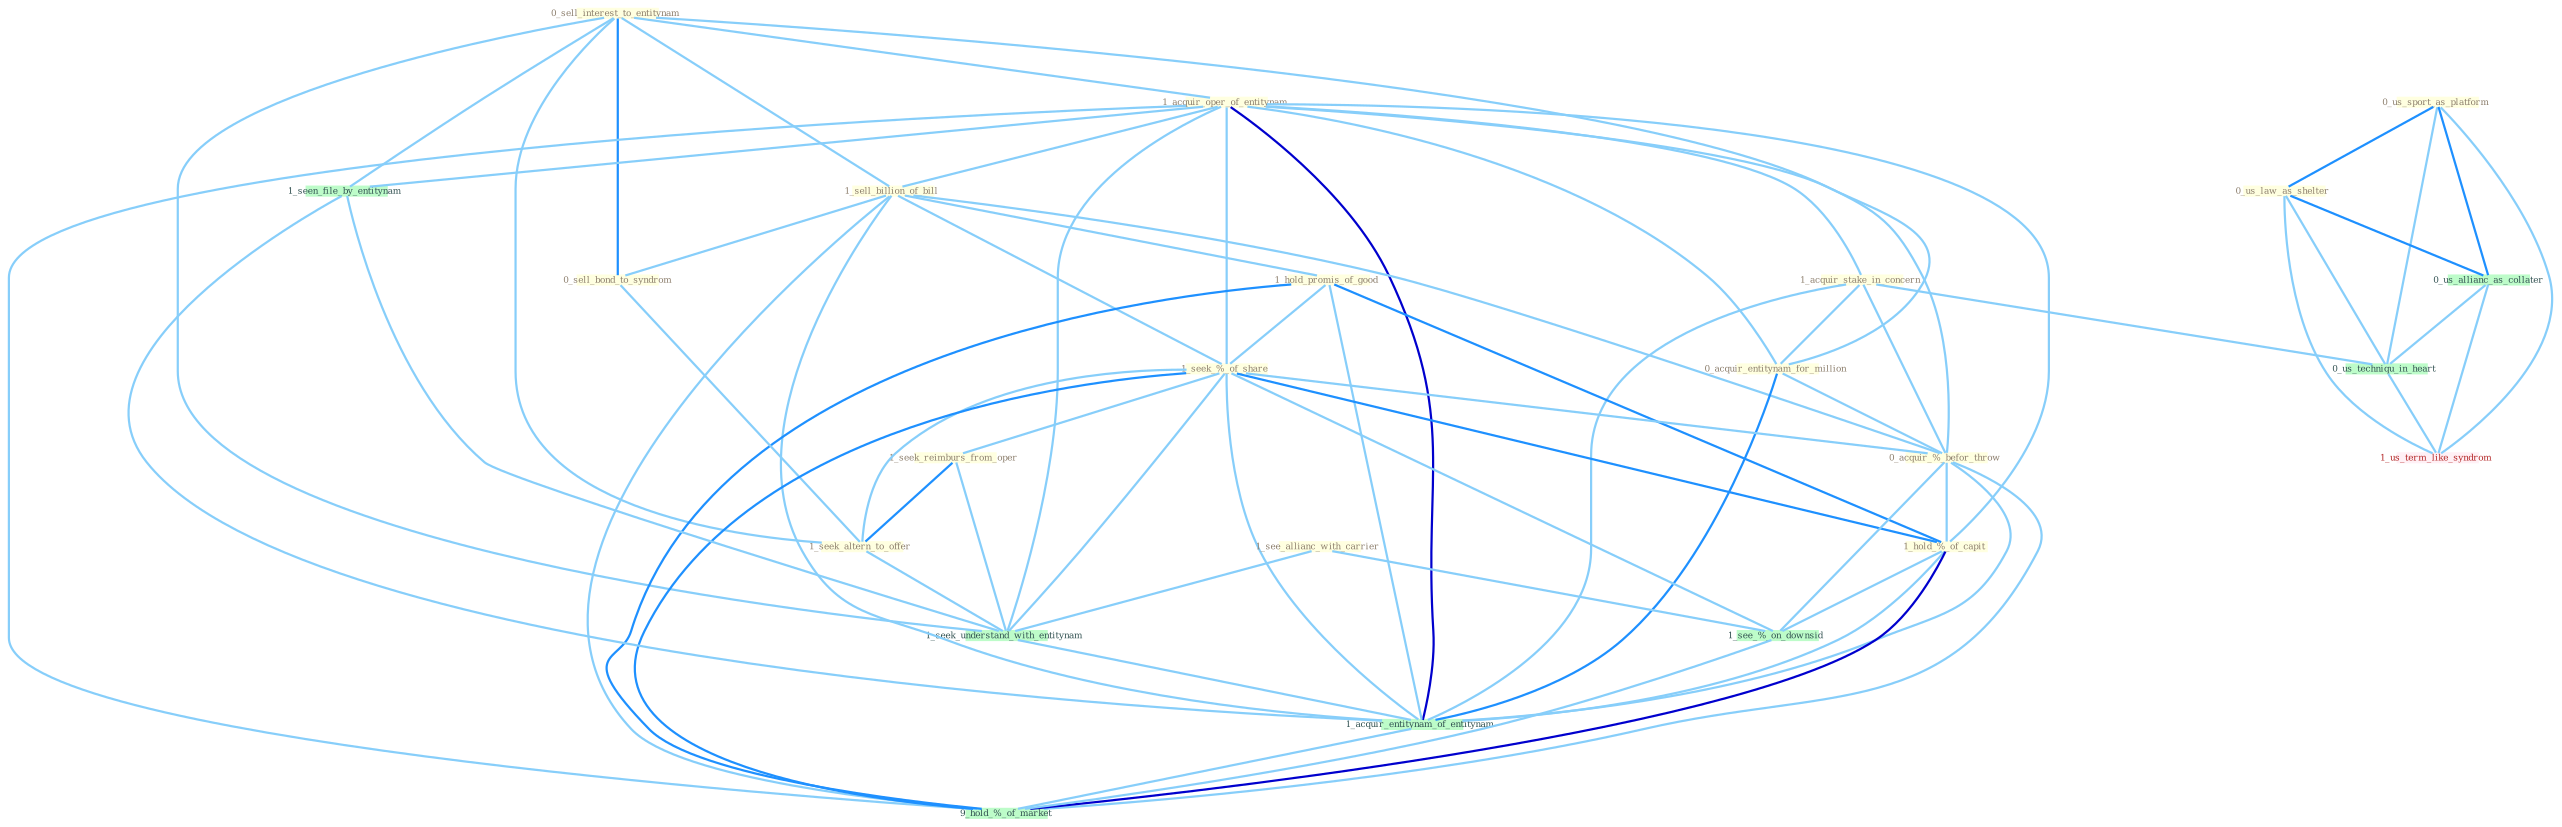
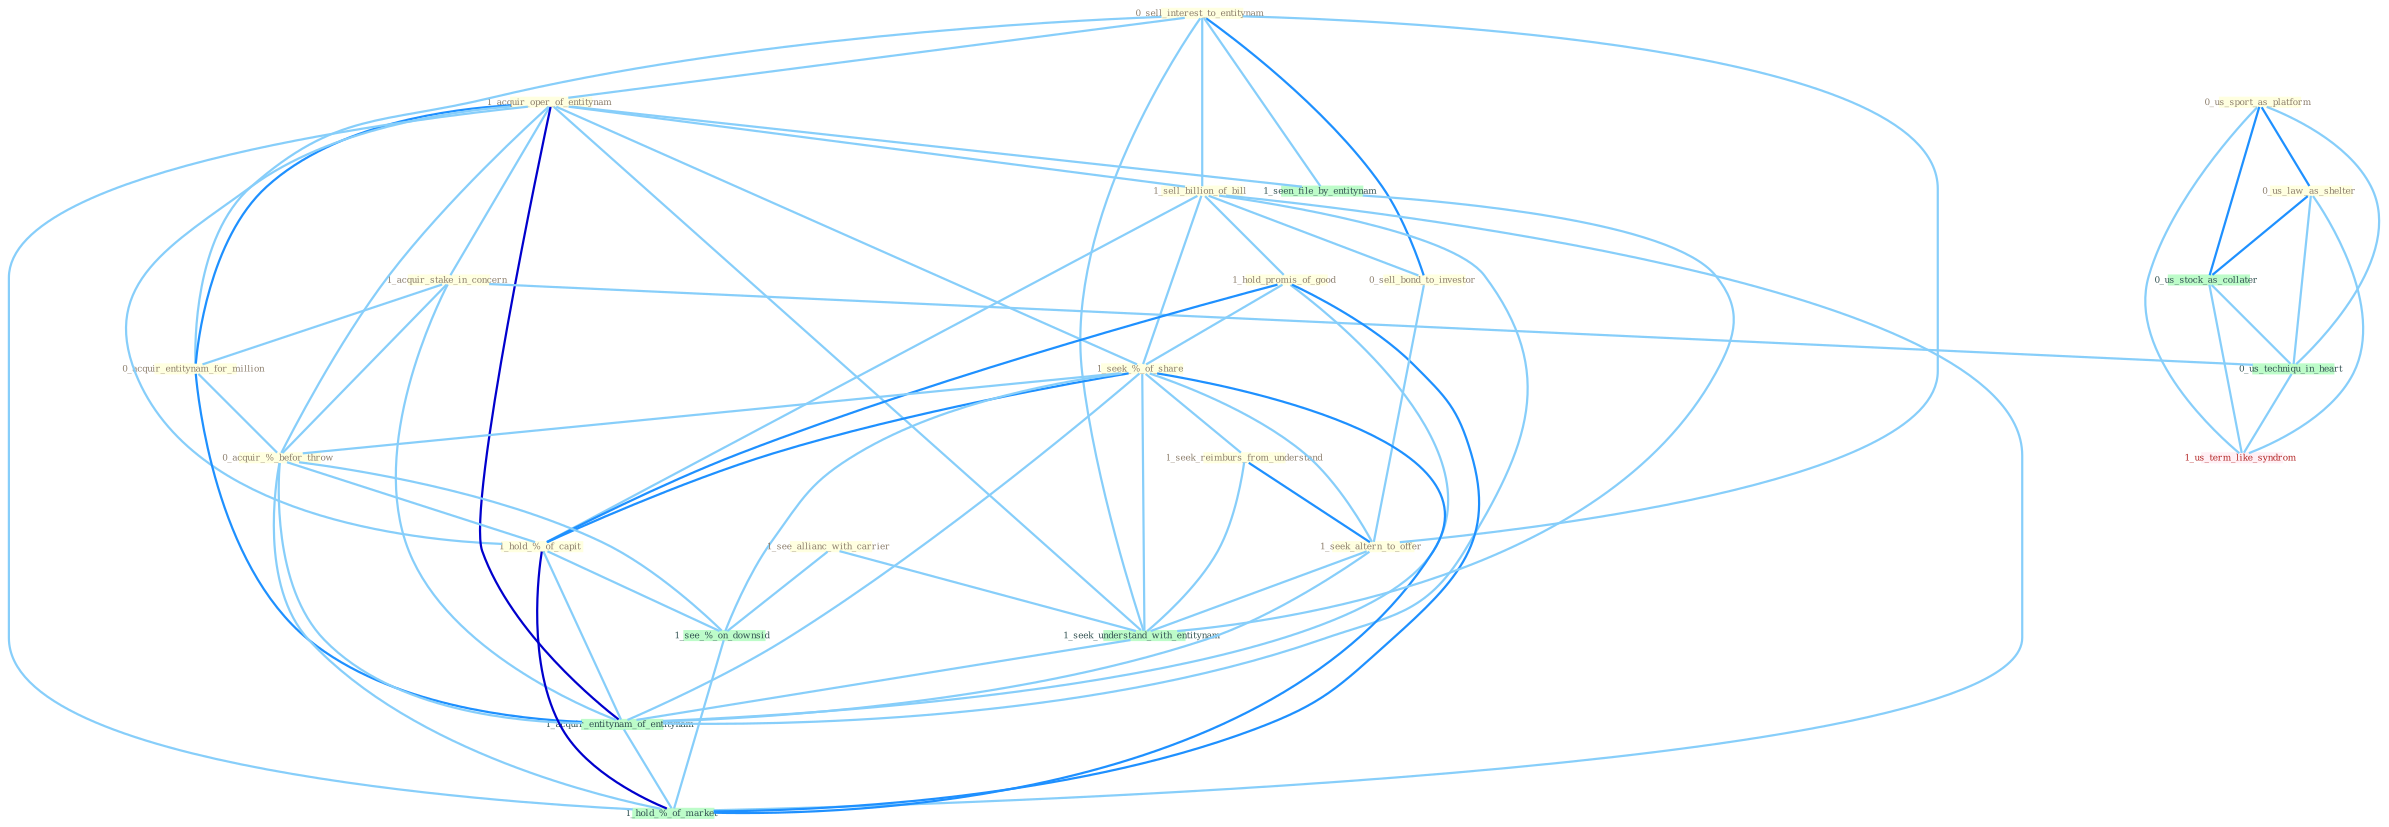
edge "1_acquir_oper_of_entitynam" -- "0_acquir_entitynam_for_million": color #87cefa -> #1e90ff
node "0_sell_bond_to_syndrom": label "0_sell_bond_to_syndrom" -> "0_sell_bond_to_investor"
node "0_us_allianc_as_collater": label "0_us_allianc_as_collater" -> "0_us_stock_as_collater"
edge "1_sell_billion_of_bill" -- "0_acquir_%_befor_throw": now "1_sell_billion_of_bill" -- "1_hold_%_of_capit"
node "1_seek_reimburs_from_oper": label "1_seek_reimburs_from_oper" -> "1_seek_reimburs_from_understand"
edge "1_seen_file_by_entitynam" -- "1_acquir_entitynam_of_entitynam": now "1_seek_altern_to_offer" -- "1_acquir_entitynam_of_entitynam"
node "9_hold_%_of_market": label "9_hold_%_of_market" -> "1_hold_%_of_market"
